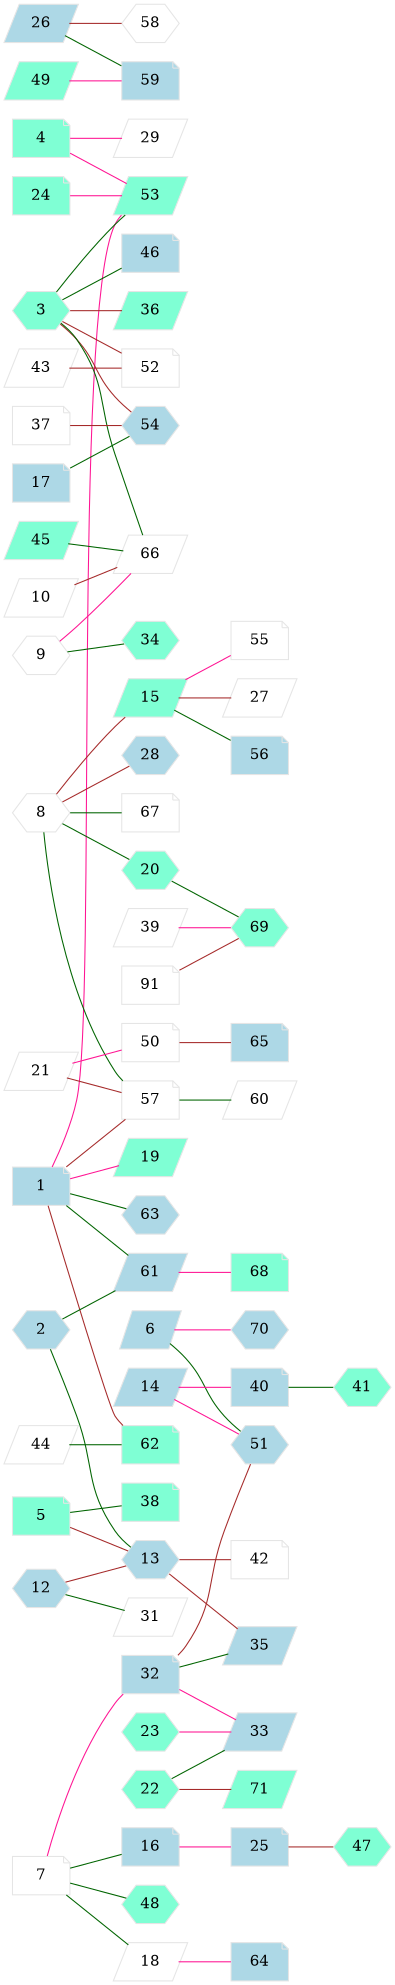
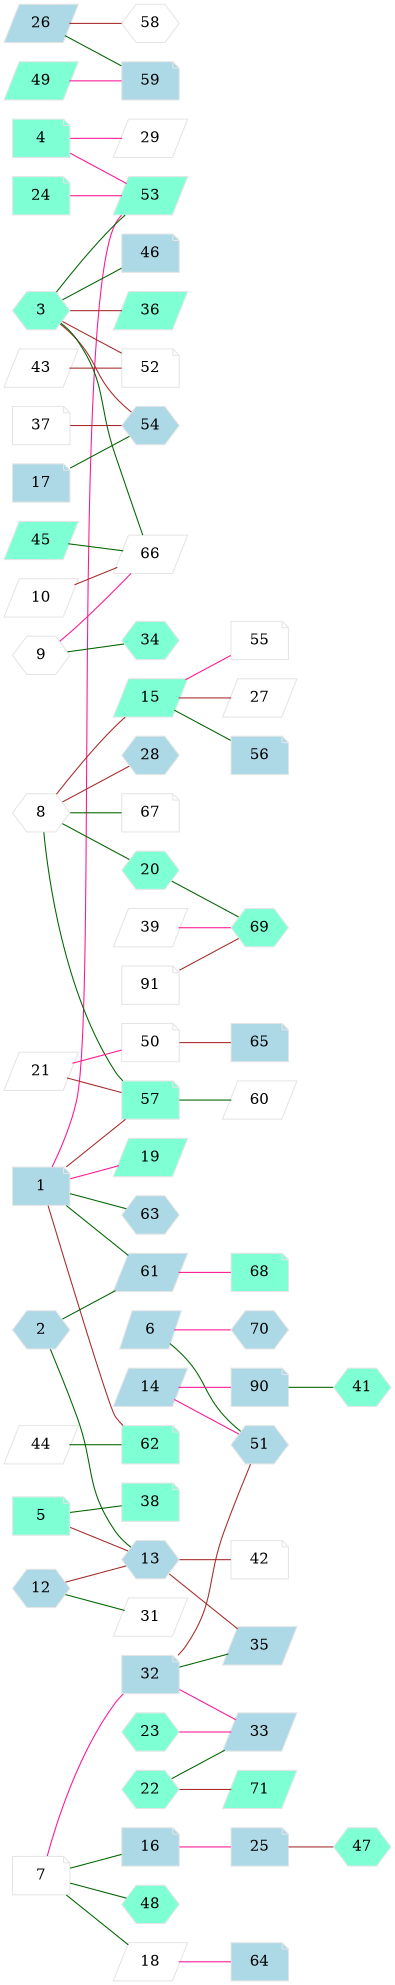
node "57": fillcolor white -> aquamarine
node "40": label "40" -> "90"
